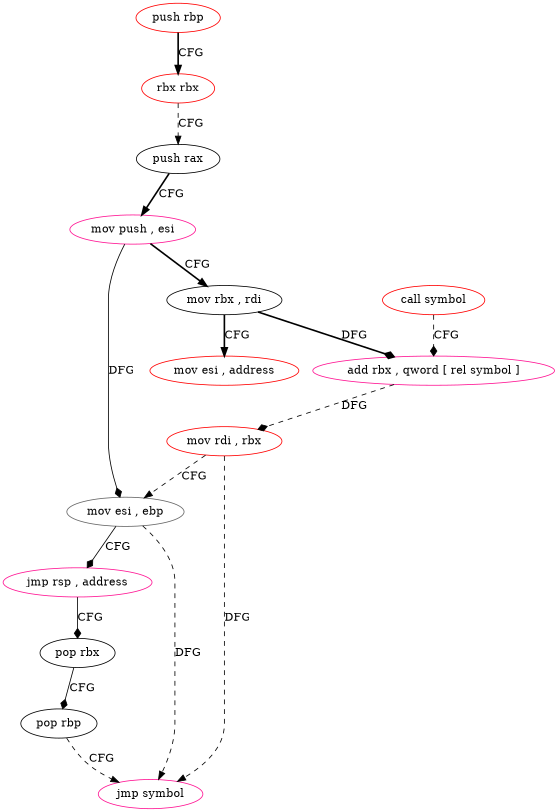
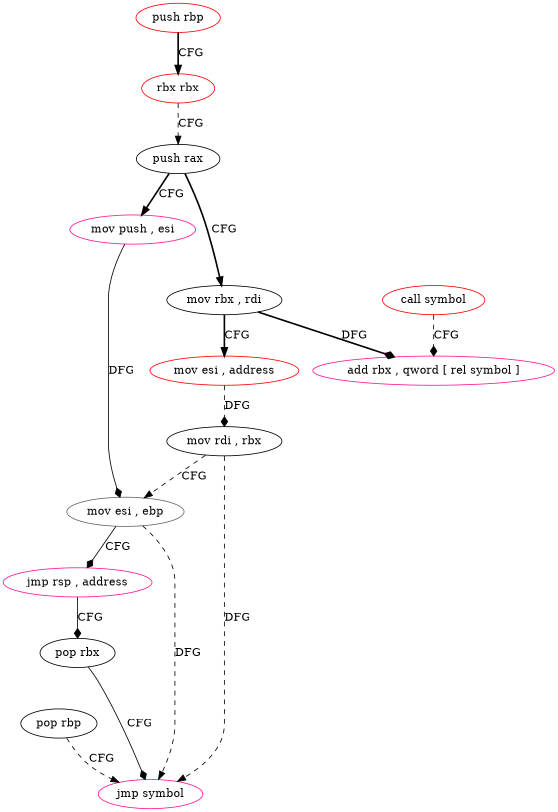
edge "mov push , esi" -> "mov rbx , rdi": now "push rax" -> "mov rbx , rdi"
edge "add rbx , qword [ rel symbol ]" -> "mov rdi , rbx": now "mov esi , address" -> "mov rdi , rbx"
node "mov rdi , rbx": color red -> black
edge "pop rbx" -> "pop rbp": now "pop rbx" -> "jmp symbol"
